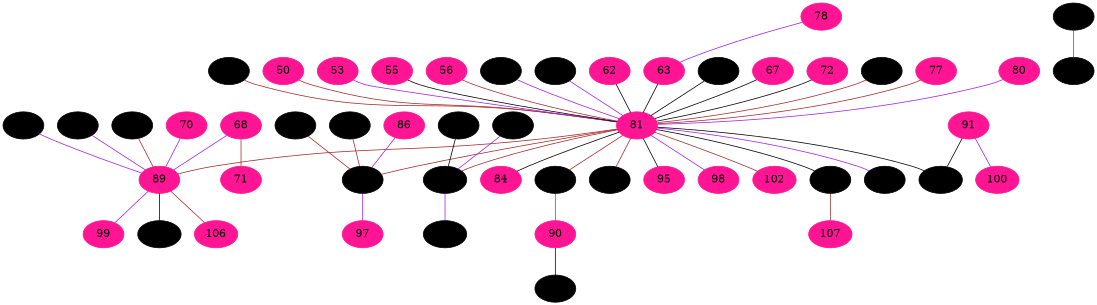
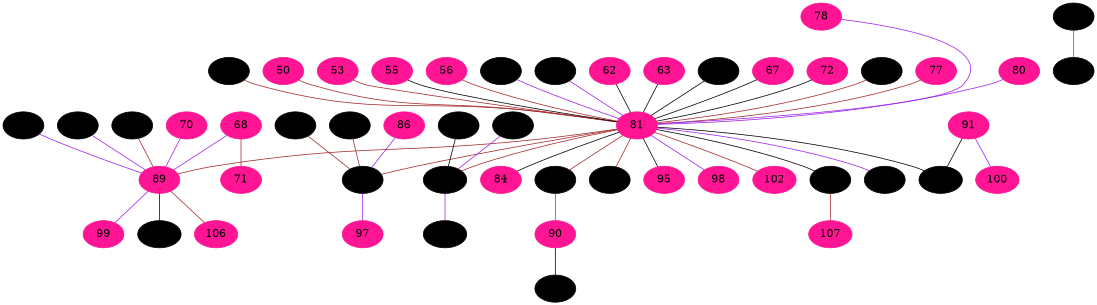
edge "78" -- "63": now "78" -- "81"
edge "53" -- "81": color purple -> brown
